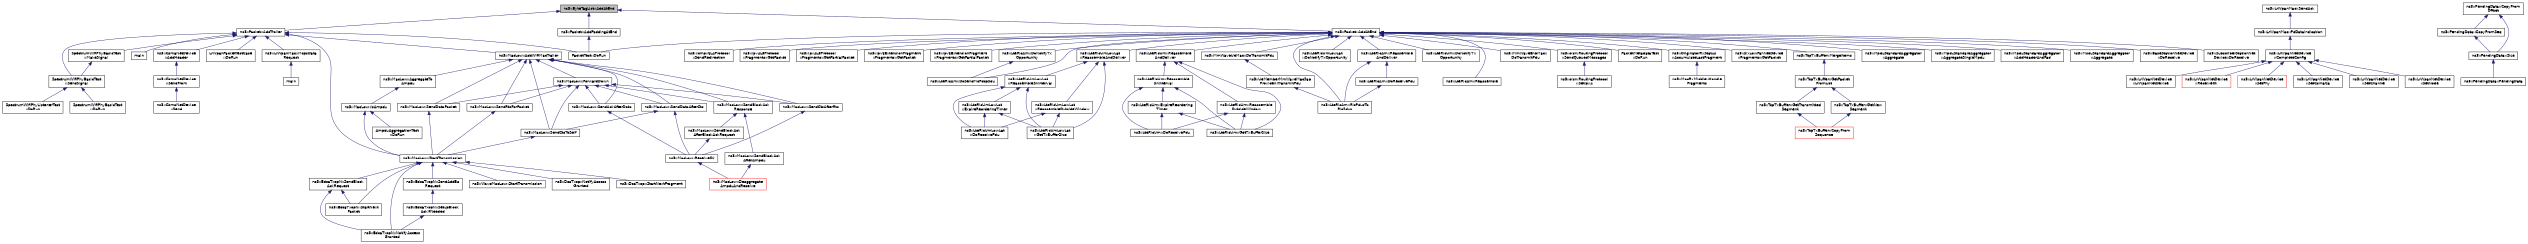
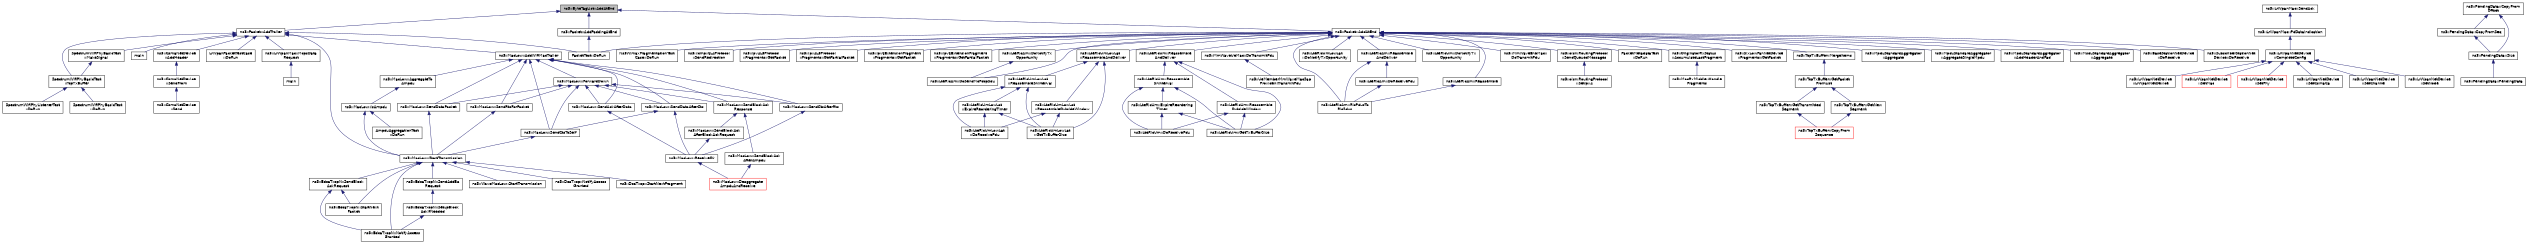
node "Ns3WimaxFragmentationTest Case::DoRun": added
node "SpectrumWifiPhyBasicTest ::SendSignal": label "SpectrumWifiPhyBasicTest ::SendSignal" -> "SpectrumWifiPhyBasicTest ::TcpTxBuffer"
node "ns3::LrWpanNetDevice ::ReceiveOk": label "ns3::LrWpanNetDevice ::ReceiveOk" -> "ns3::LrWpanNetDevice ::SetMac"
edge "ns3::LteRlcAm::RlcPdusTo RlcSdus" -> "ns3::UeMemberMmWaveMacSap Provider::TransmitPdu": now "ns3::LteRlcAm::RlcPdusTo RlcSdus" -> "ns3::LteRlcAm::Reassemble"
